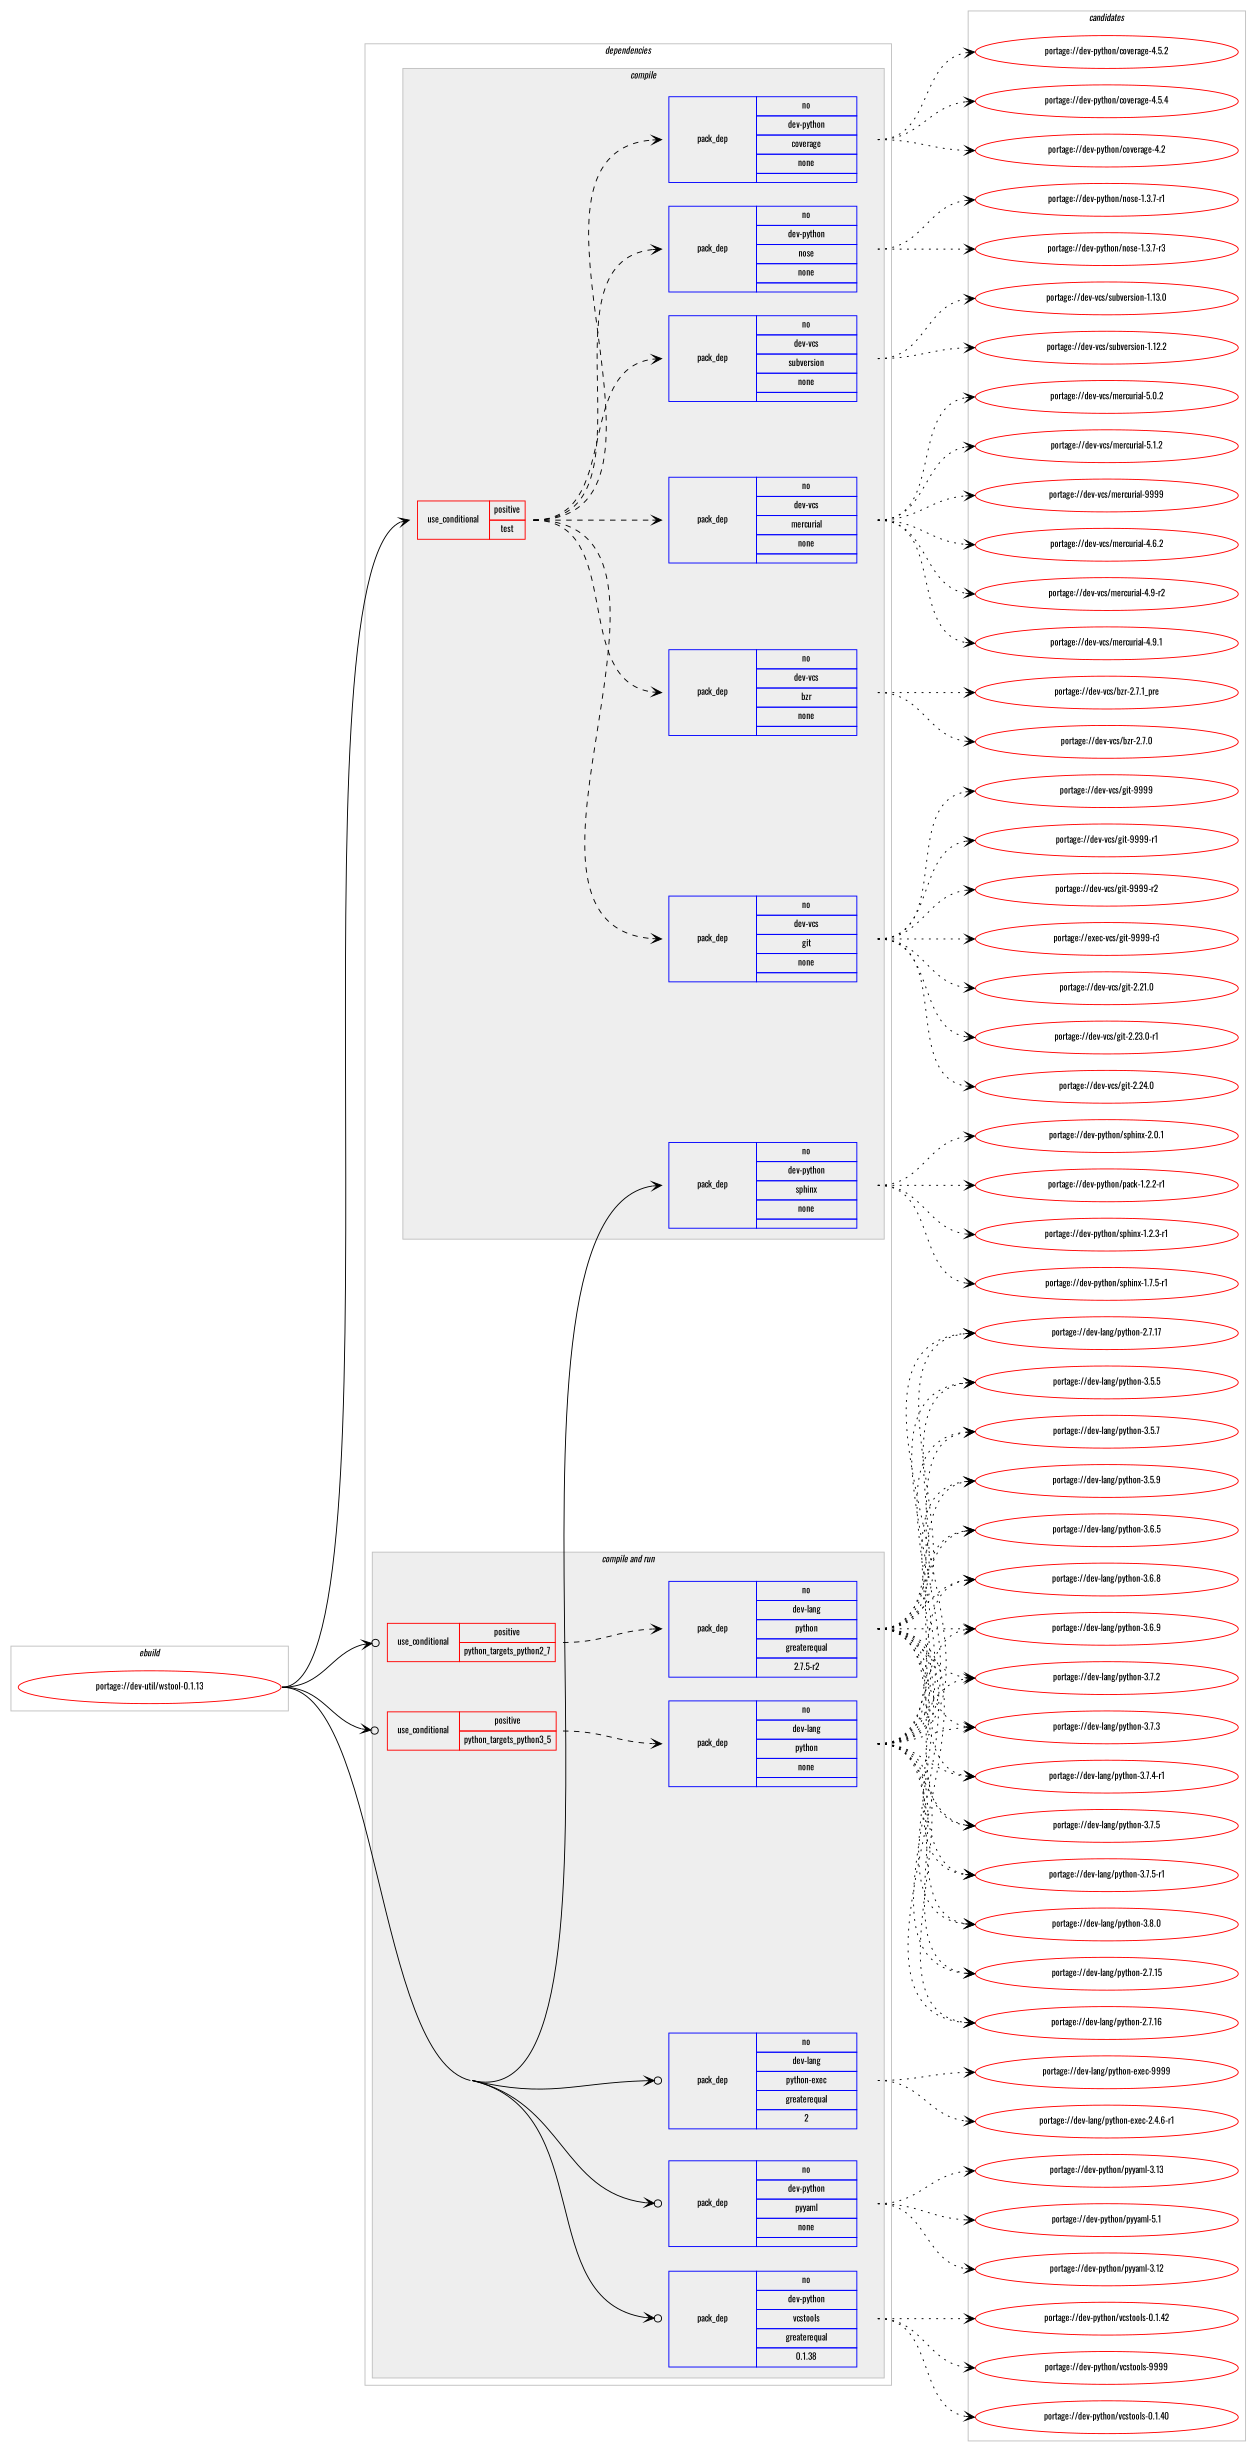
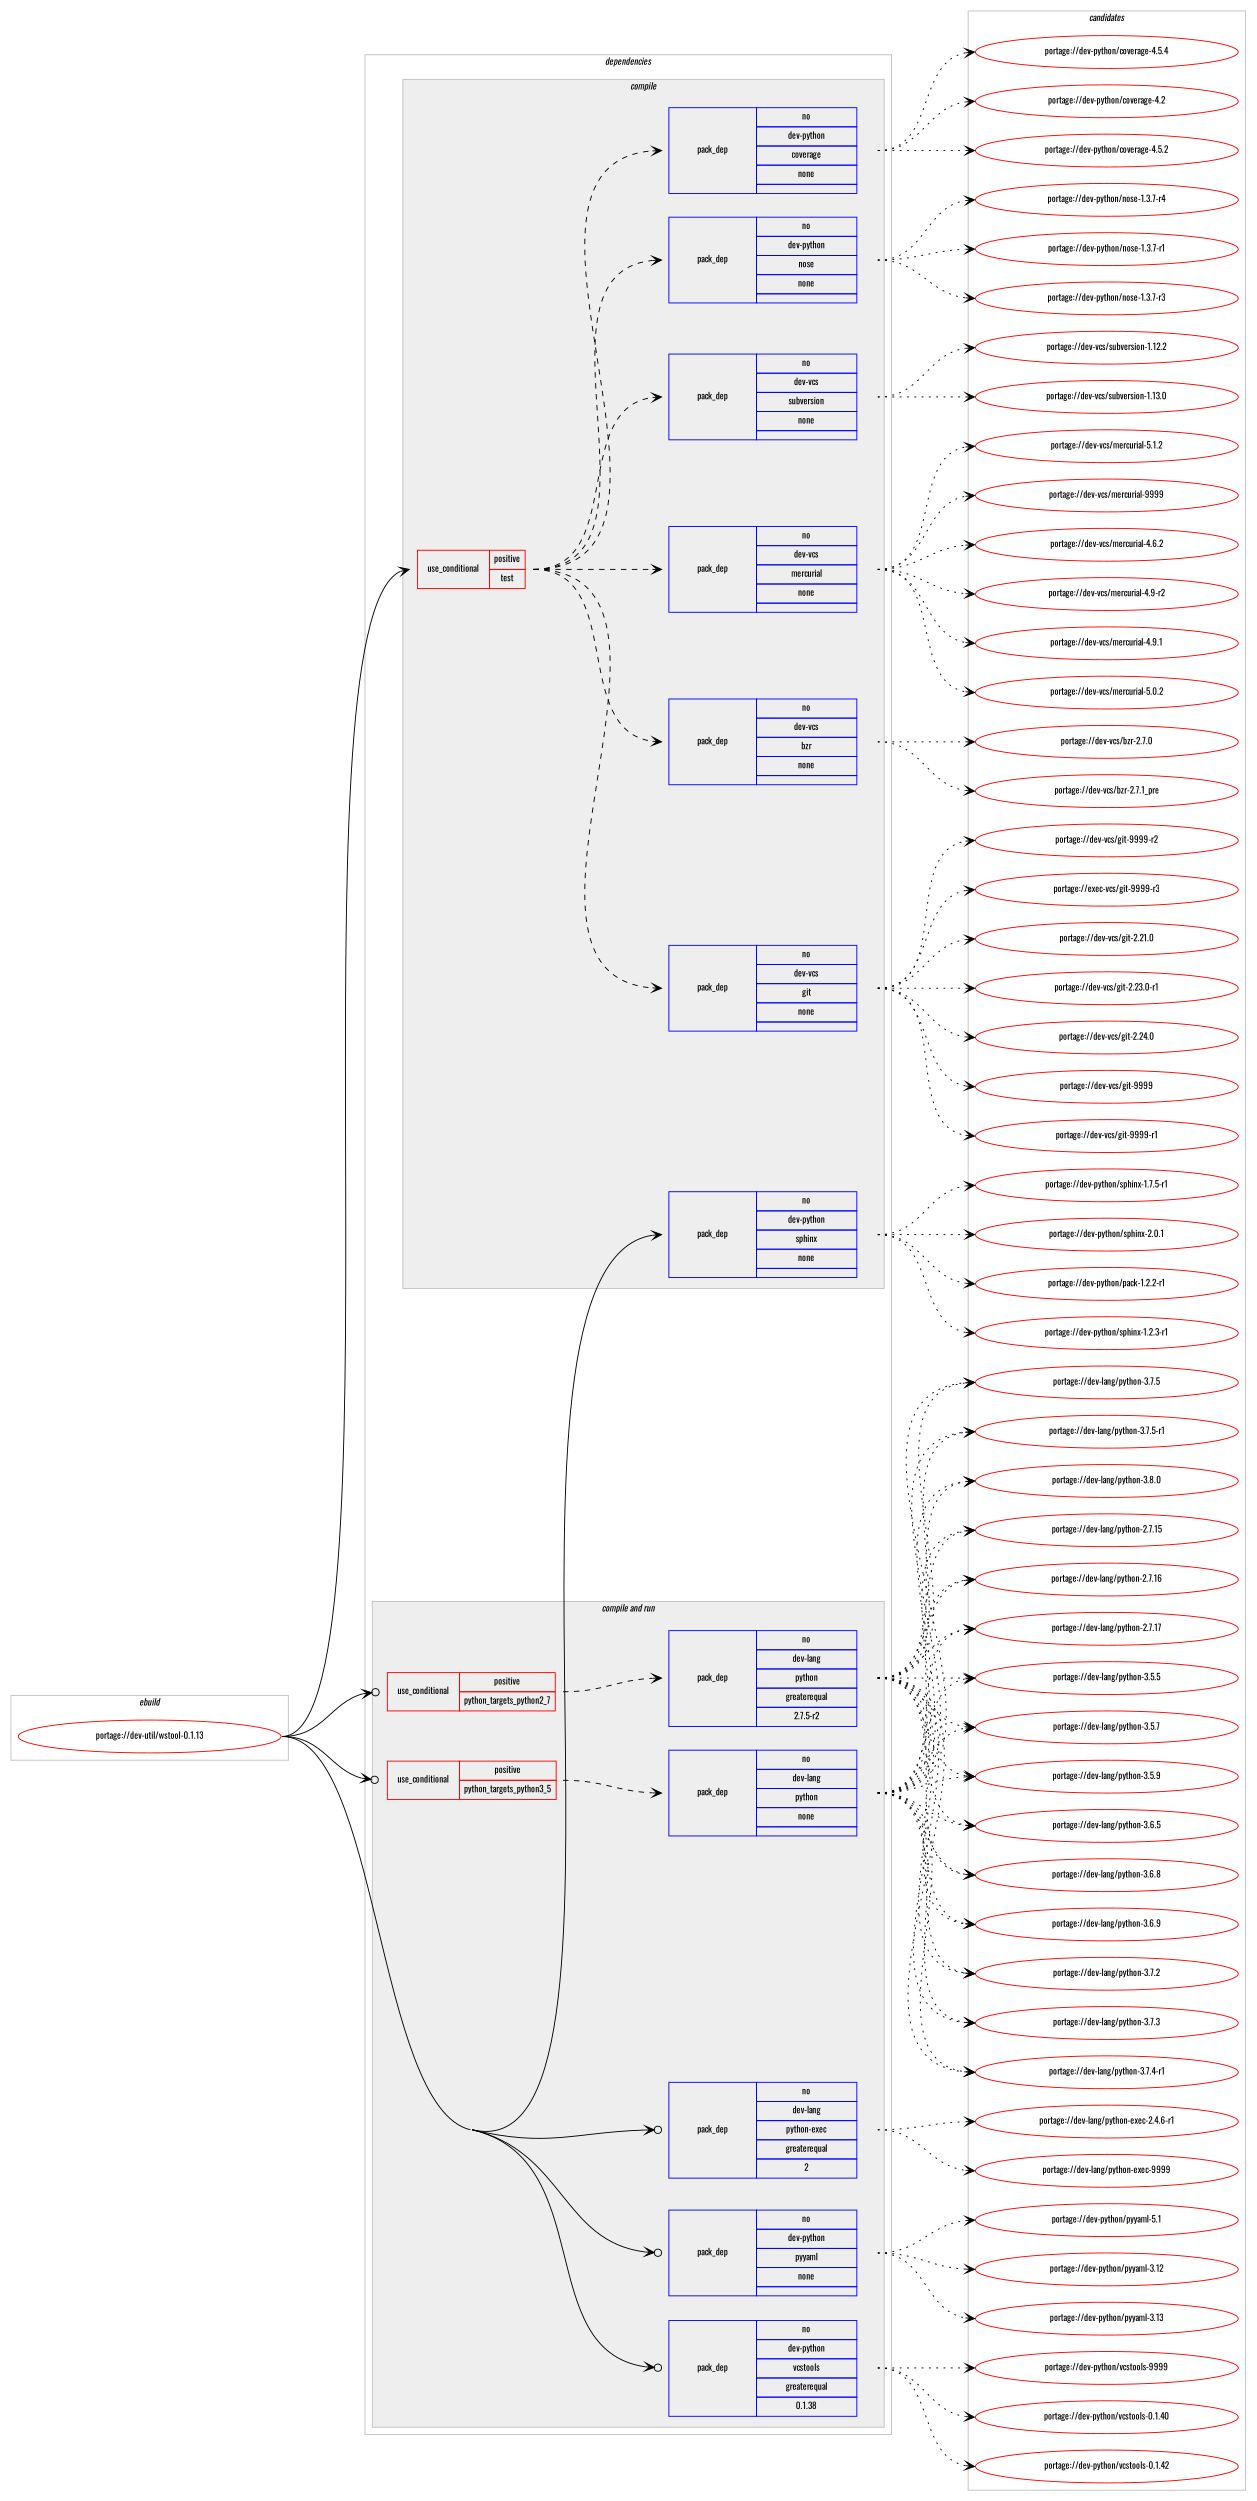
node "portage://dev-python/nose-1.3.7-r4": added
